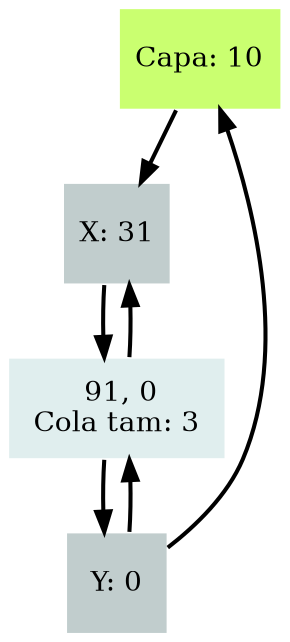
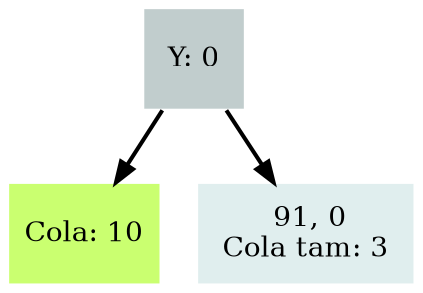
node "Capa: 10": label "Capa: 10" -> "Cola: 10"
node "X: 31": removed
edge "91, 0 Cola tam: 3" -> "Y: 0": removed
